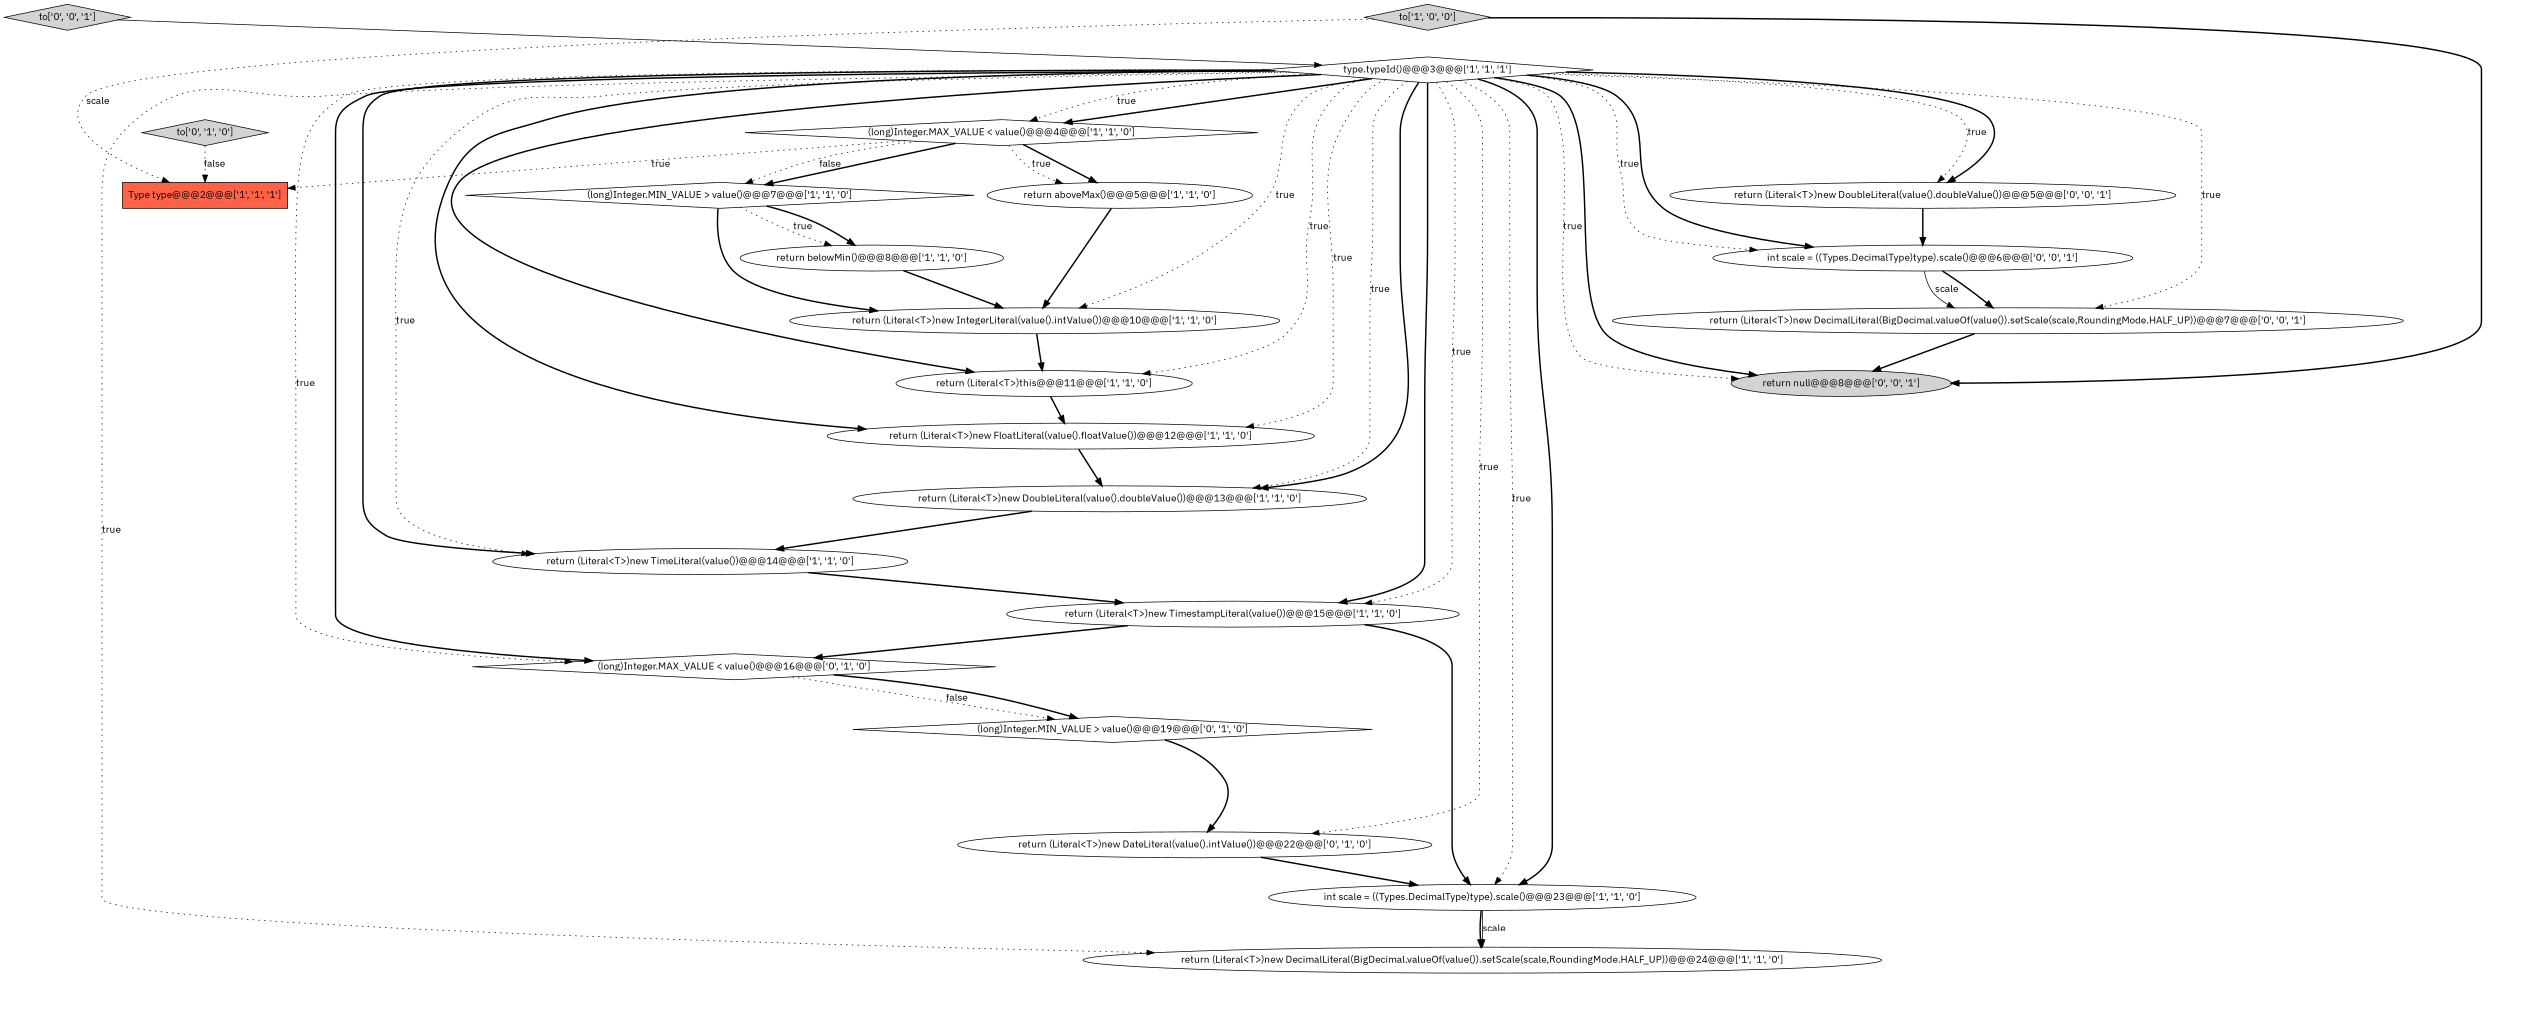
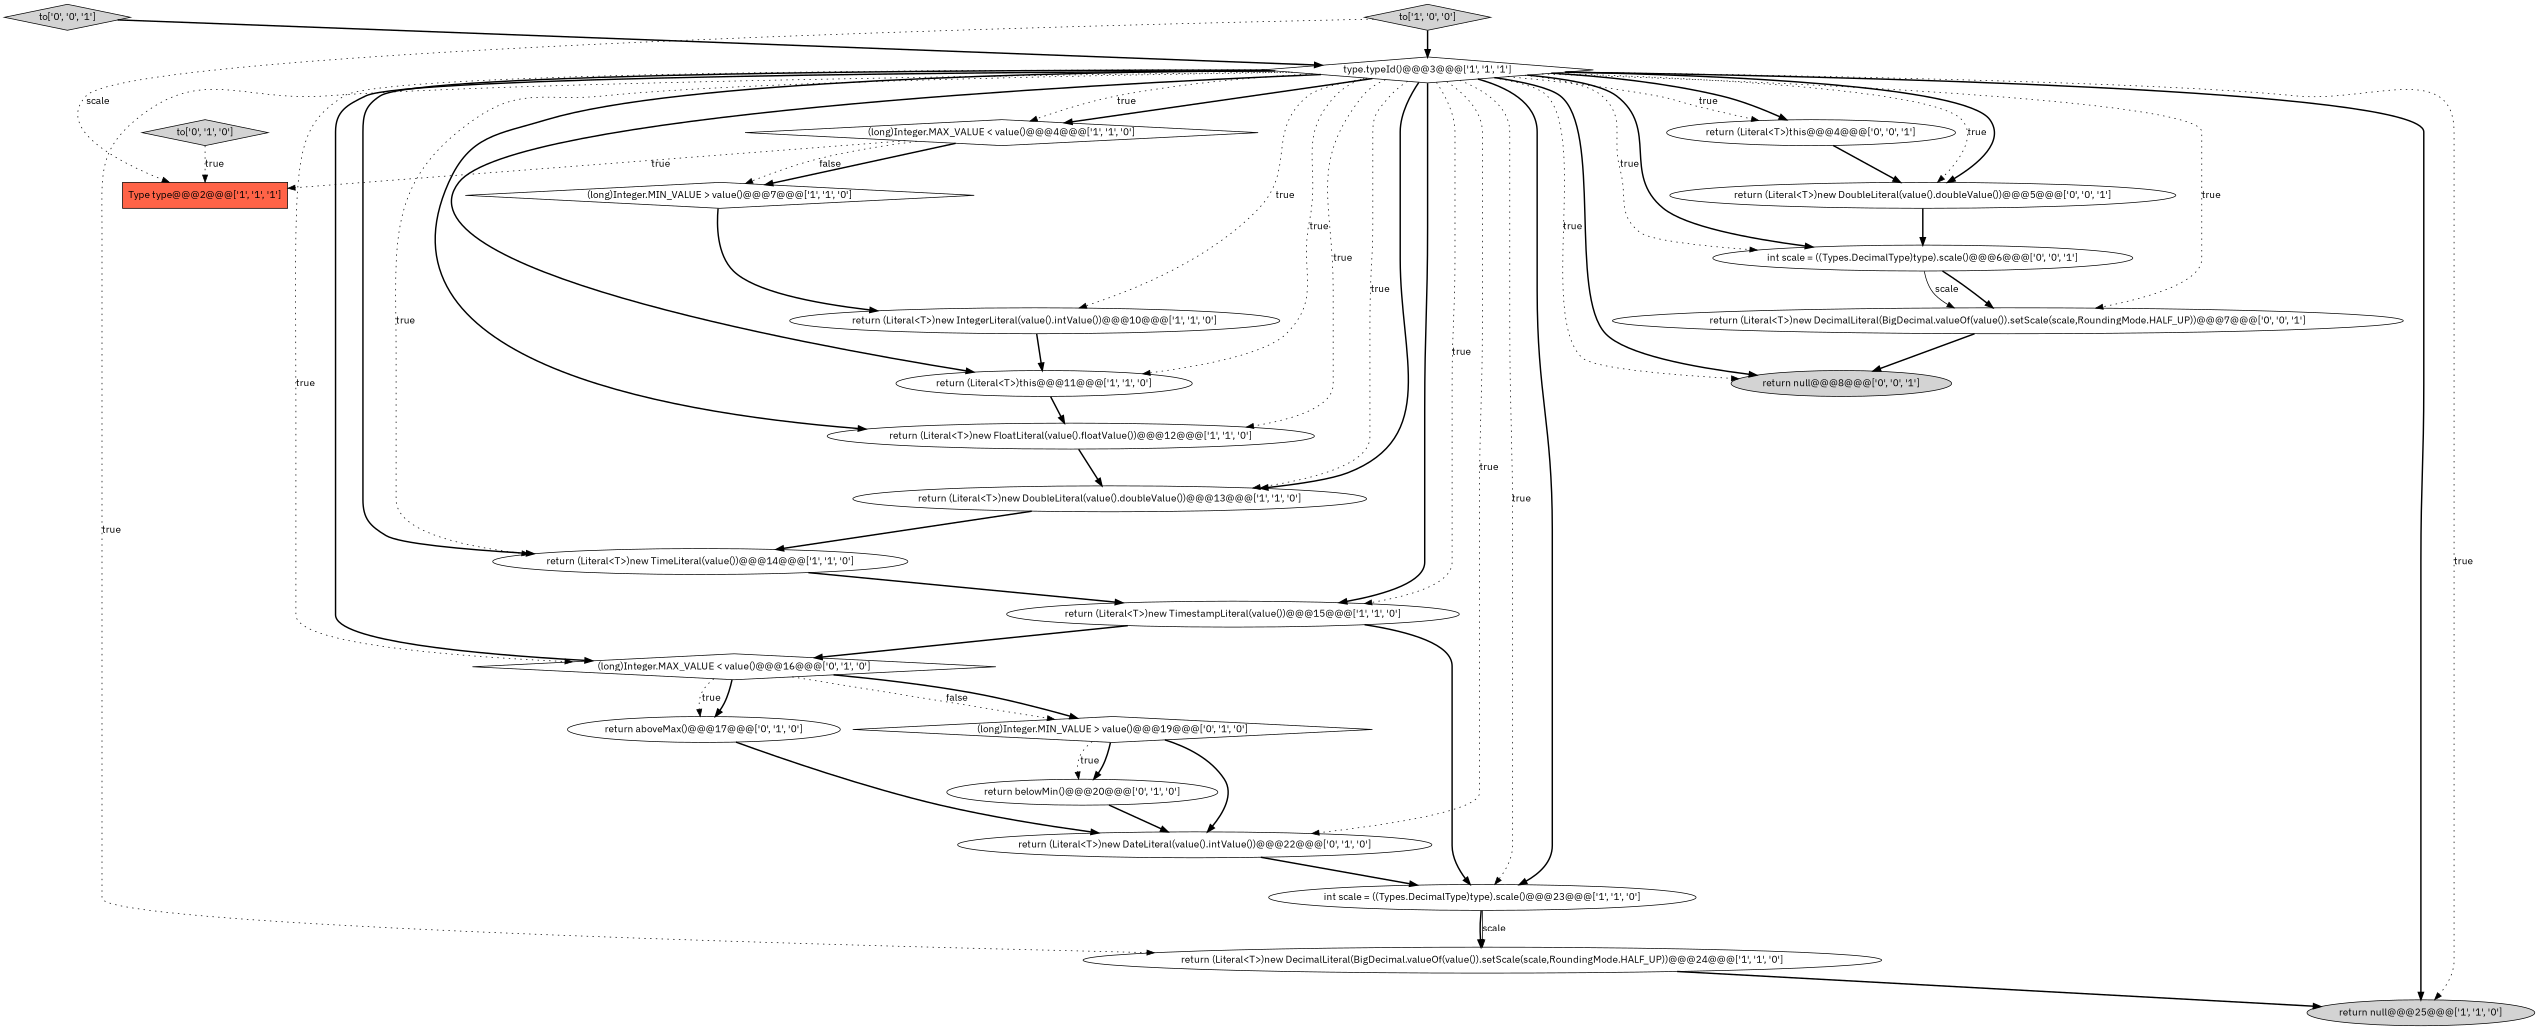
edge "to['1', '0', '0']" -> "return null@@@8@@@['0', '0', '1']": now "to['1', '0', '0']" -> "type.typeId()@@@3@@@['1', '1', '1']"
edge "to['0', '0', '1']" -> "type.typeId()@@@3@@@['1', '1', '1']": style solid -> bold
node "return (Literal<T>)this@@@4@@@['0', '0', '1']": added
edge "to['0', '1', '0']" -> "Type type@@@2@@@['1', '1', '1']": label "false" -> "true"
node "return aboveMax()@@@5@@@['1', '1', '0']": removed
node "return belowMin()@@@8@@@['1', '1', '0']": removed
node "return aboveMax()@@@17@@@['0', '1', '0']": added
node "return belowMin()@@@20@@@['0', '1', '0']": added
node "return null@@@25@@@['1', '1', '0']": added
